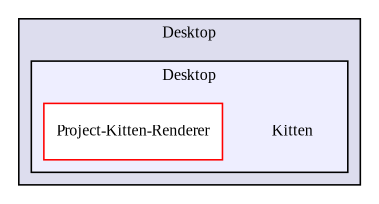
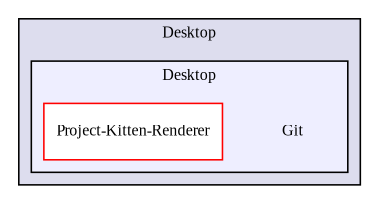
node "Kitten": label "Kitten" -> "Git"
